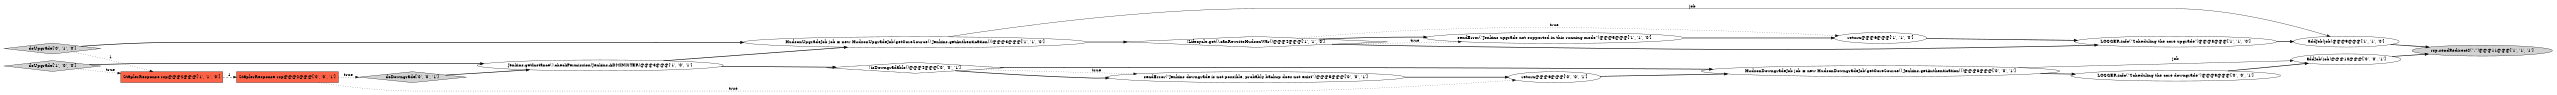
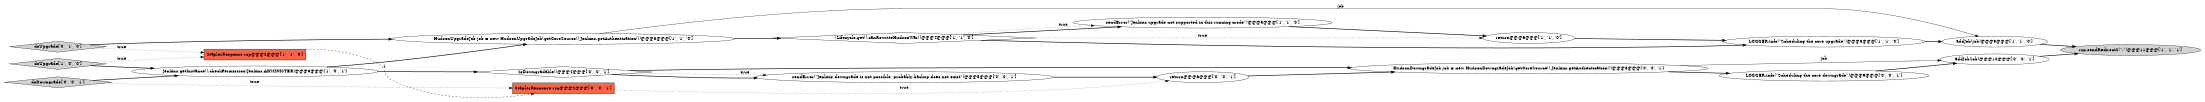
edge "doUpgrade['0', '1', '0']" -> "StaplerResponse rsp@@@2@@@['1', '1', '0']": label "1" -> "true"
edge "StaplerResponse rsp@@@2@@@['0', '0', '1']" -> "doDowngrade['0', '0', '1']": reversed
